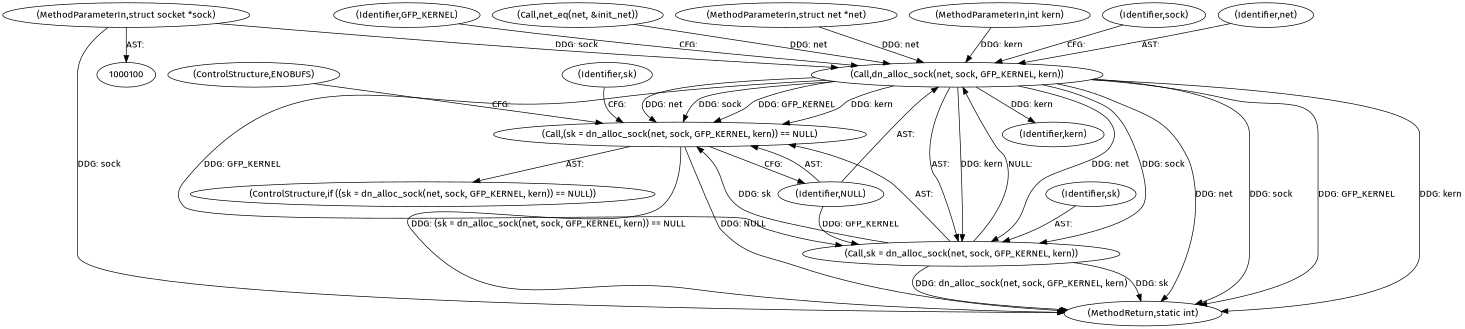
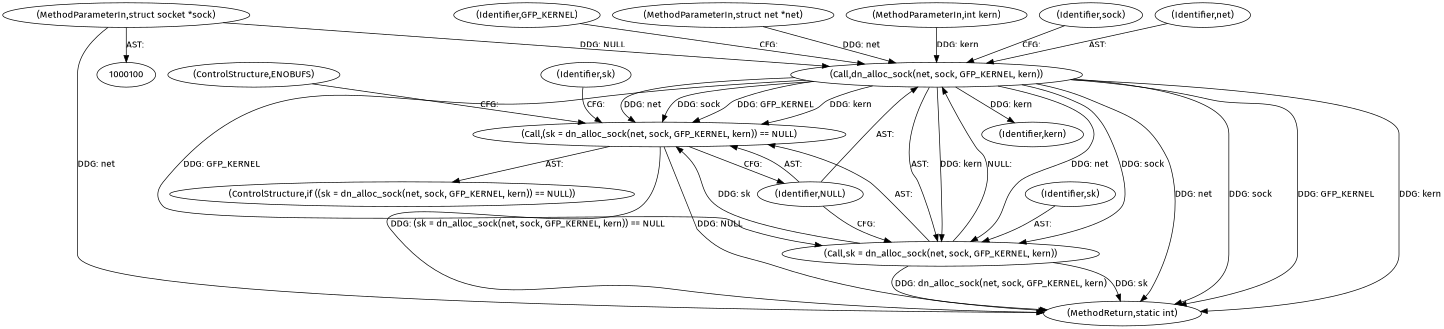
node "(Call,net_eq(net, &init_net))": removed
edge "(MethodParameterIn,struct socket *sock)" -> "(Call,dn_alloc_sock(net, sock, GFP_KERNEL, kern))": label "DDG: sock" -> "DDG: NULL"
edge "(MethodParameterIn,struct socket *sock)" -> "(MethodReturn,static int)": label "DDG: sock" -> "DDG: net"
edge "(Identifier,NULL)" -> "(Call,sk = dn_alloc_sock(net, sock, GFP_KERNEL, kern))": label "DDG: GFP_KERNEL" -> "CFG: "
